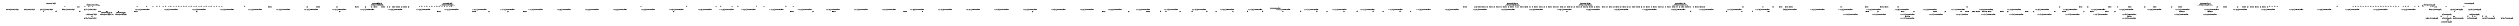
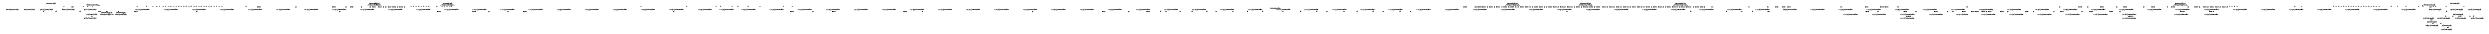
edge "35_sh#ServerID_7cf8268e6ab5" -> "35_node#ServerID_7cf8268e6ab5": reversed
